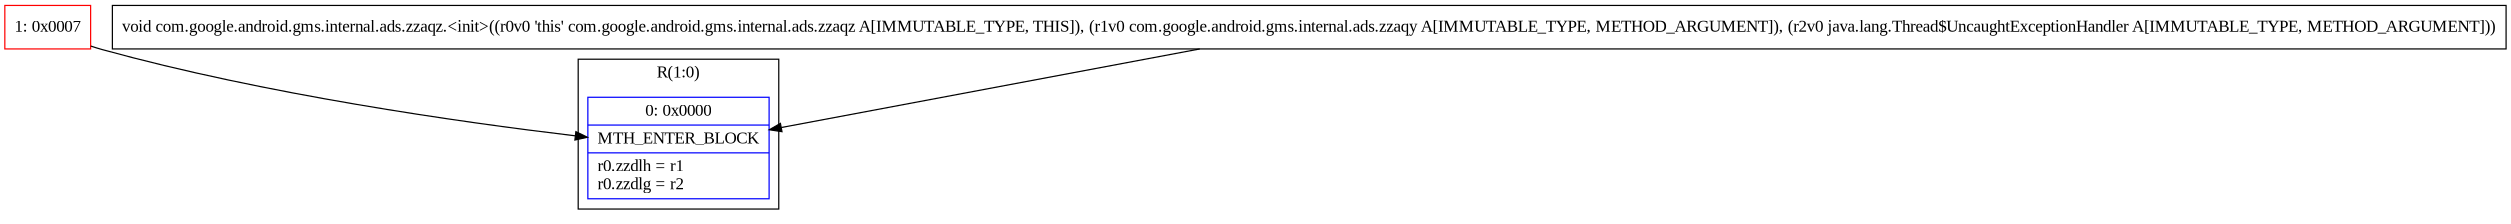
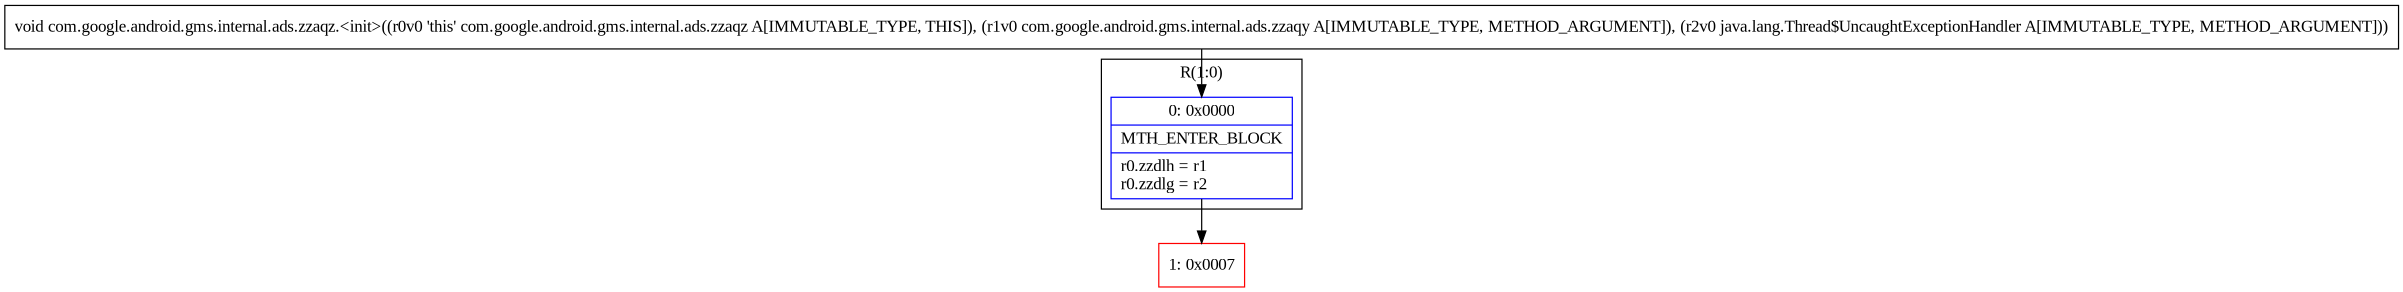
edge "1: 0x0007" -> "0: 0x0000": reversed
